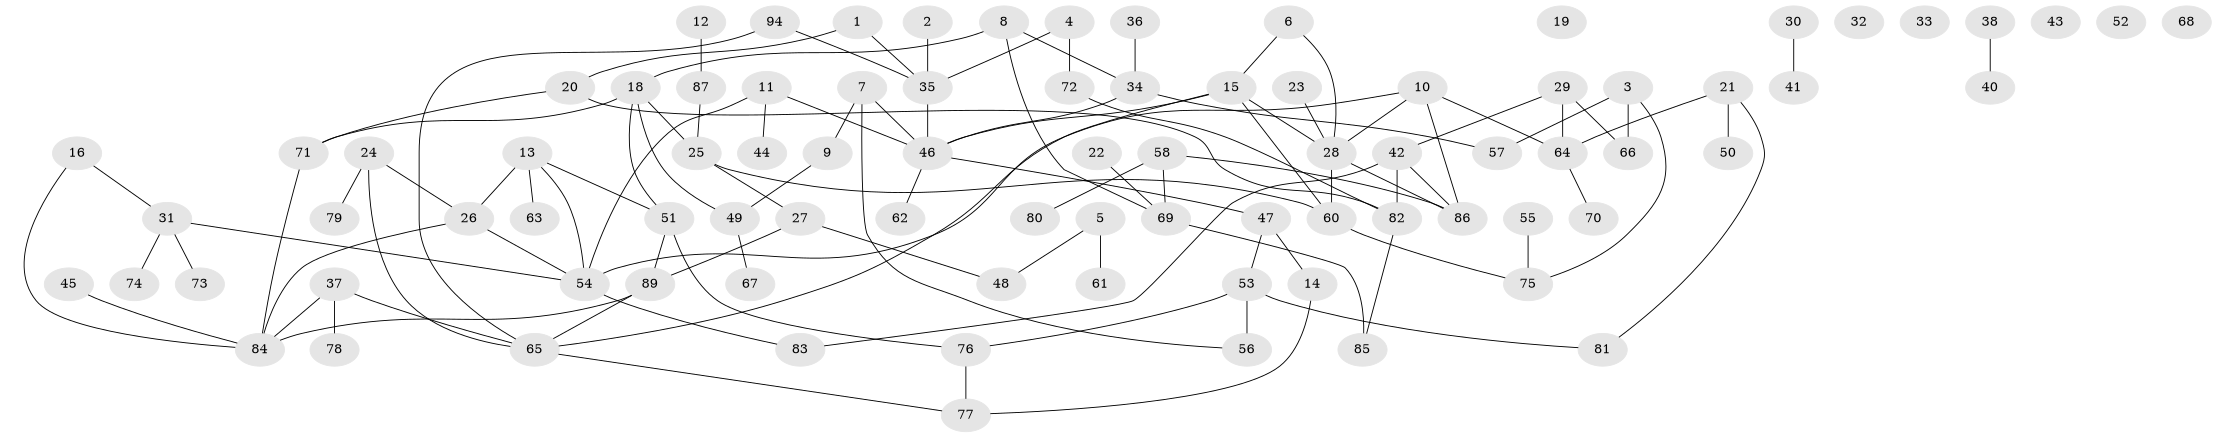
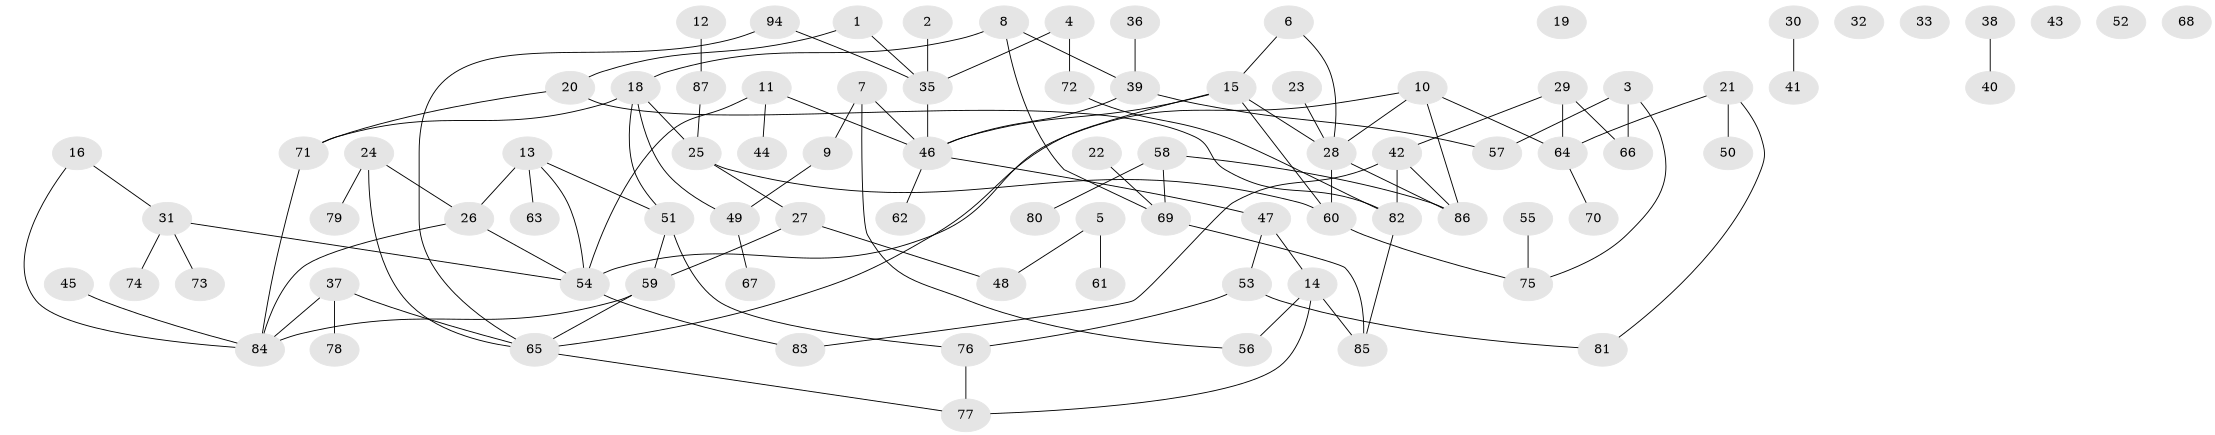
node "34": label "34" -> "39"
node "89": label "89" -> "59"
edge "53" -- "56": now "14" -- "56"
edge "14" -- "85": added
